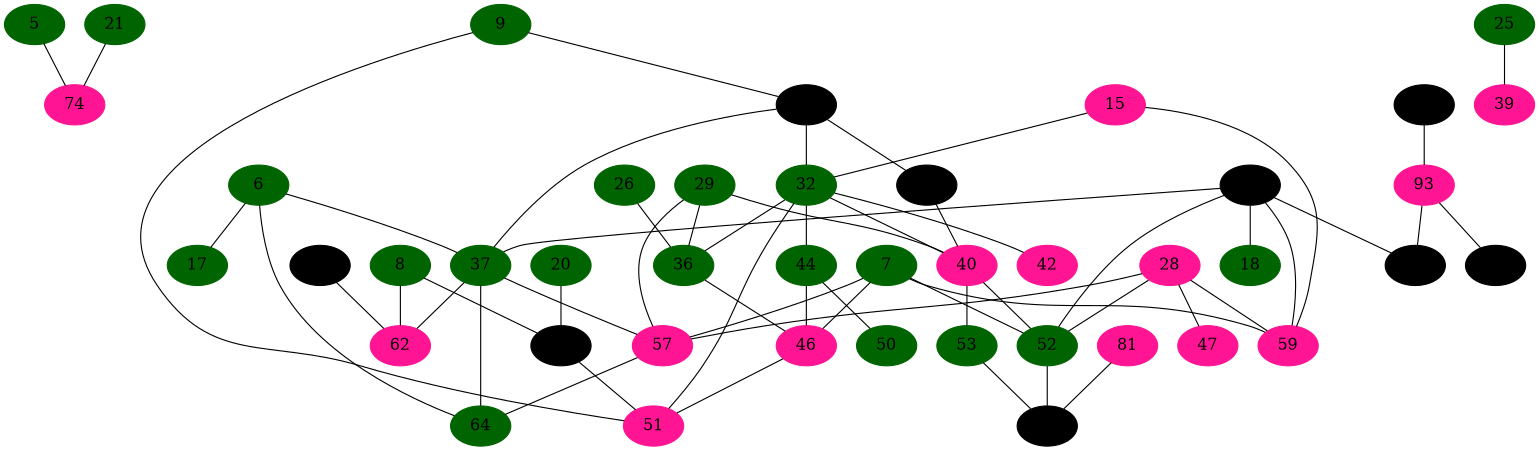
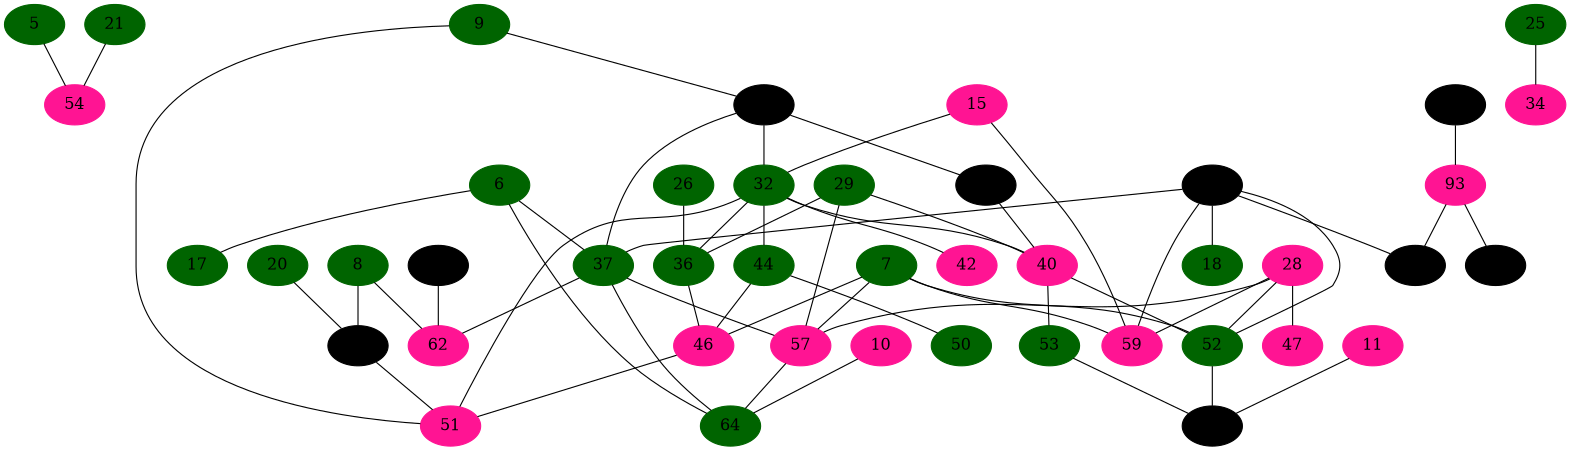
node "74": label "74" -> "54"
node "39": label "39" -> "34"
node "10": added
node "81": label "81" -> "11"
